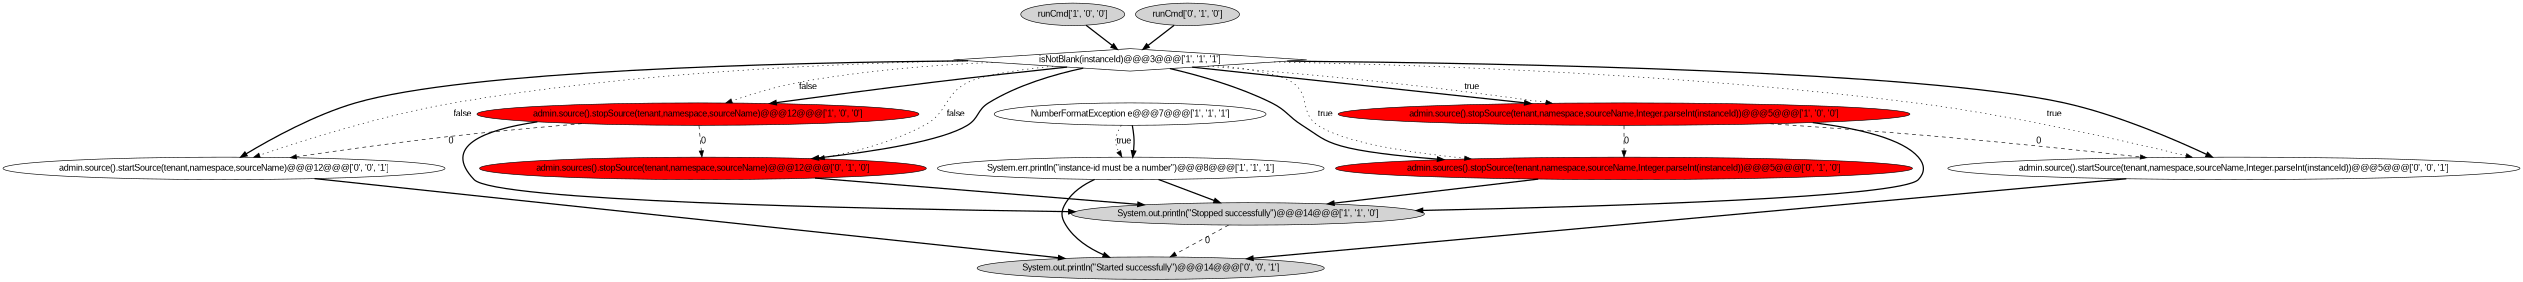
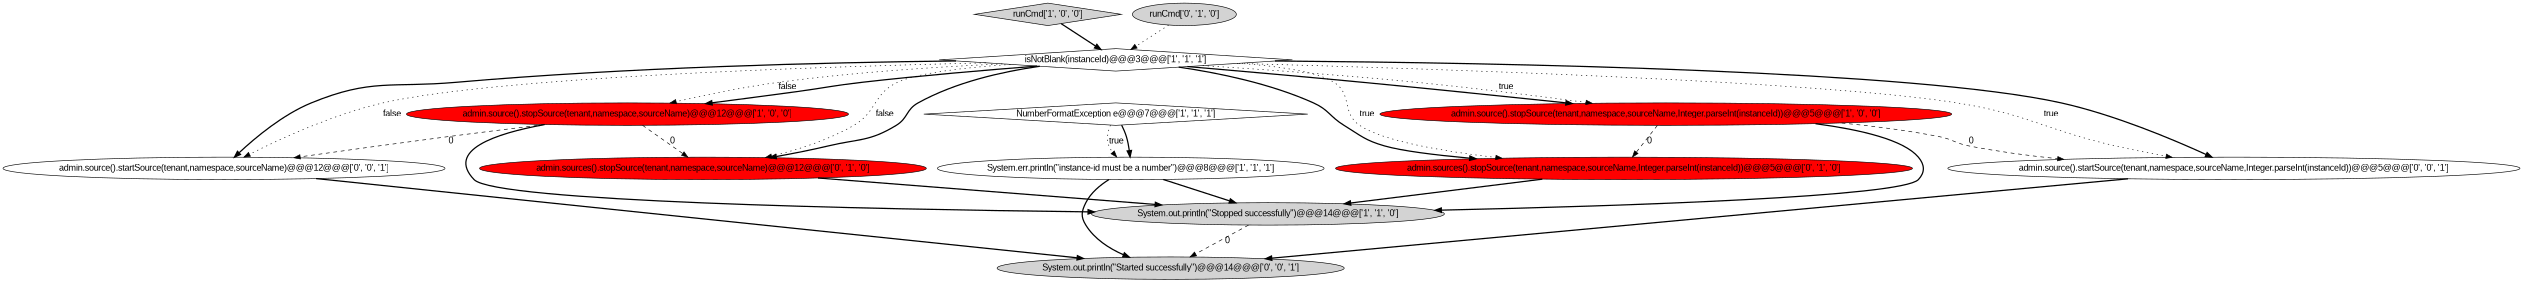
node "runCmd['1', '0', '0']": shape ellipse -> diamond
edge "runCmd['0', '1', '0']" -> "isNotBlank(instanceId)@@@3@@@['1', '1', '1']": style bold -> dotted
node "NumberFormatException e@@@7@@@['1', '1', '1']": shape ellipse -> diamond
